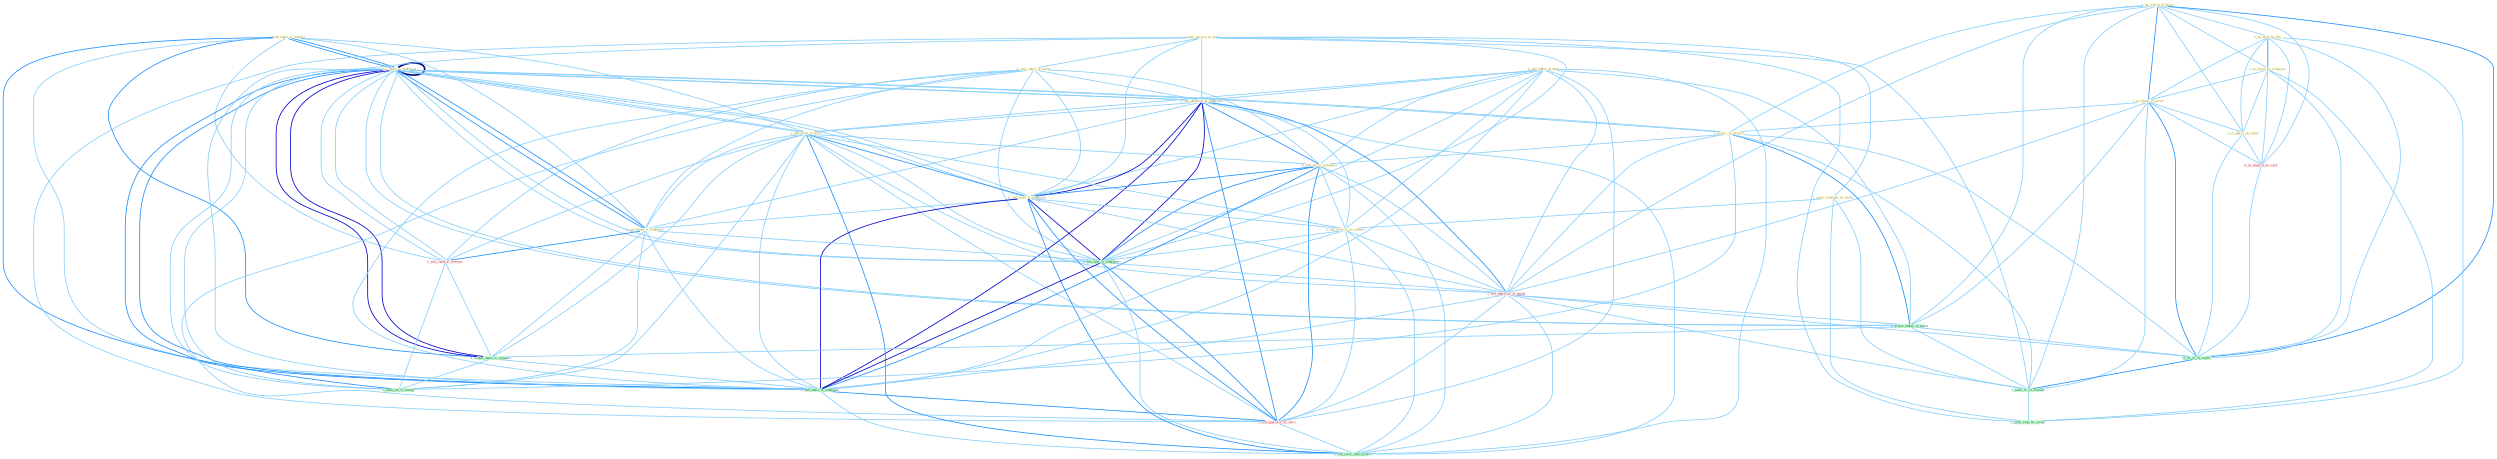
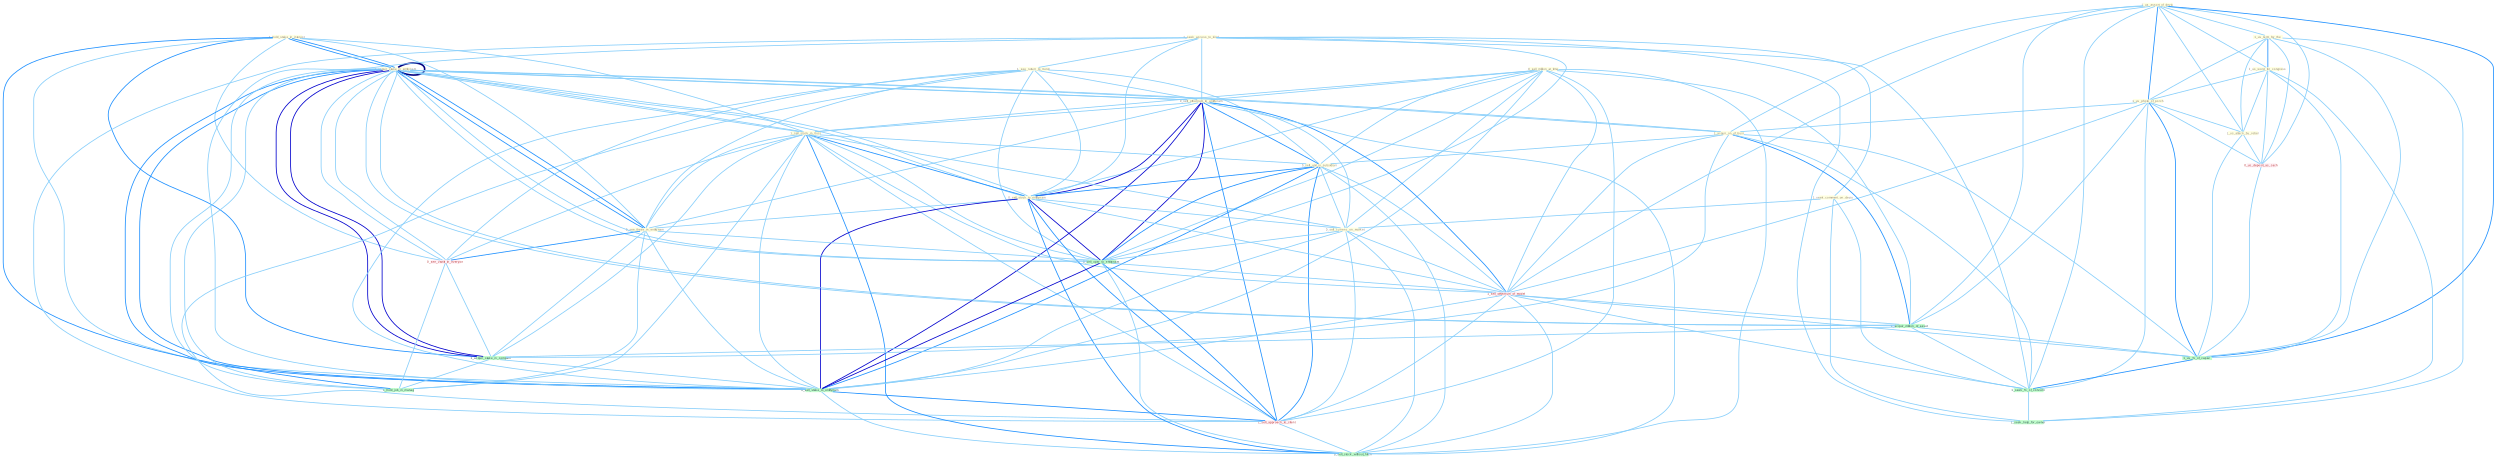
edge "1_acquir_on_of_busi" -- "1_hold_job_in_manag": now "1_acquir_on_of_busi" -- "1_acquir_stake_in_compani"
